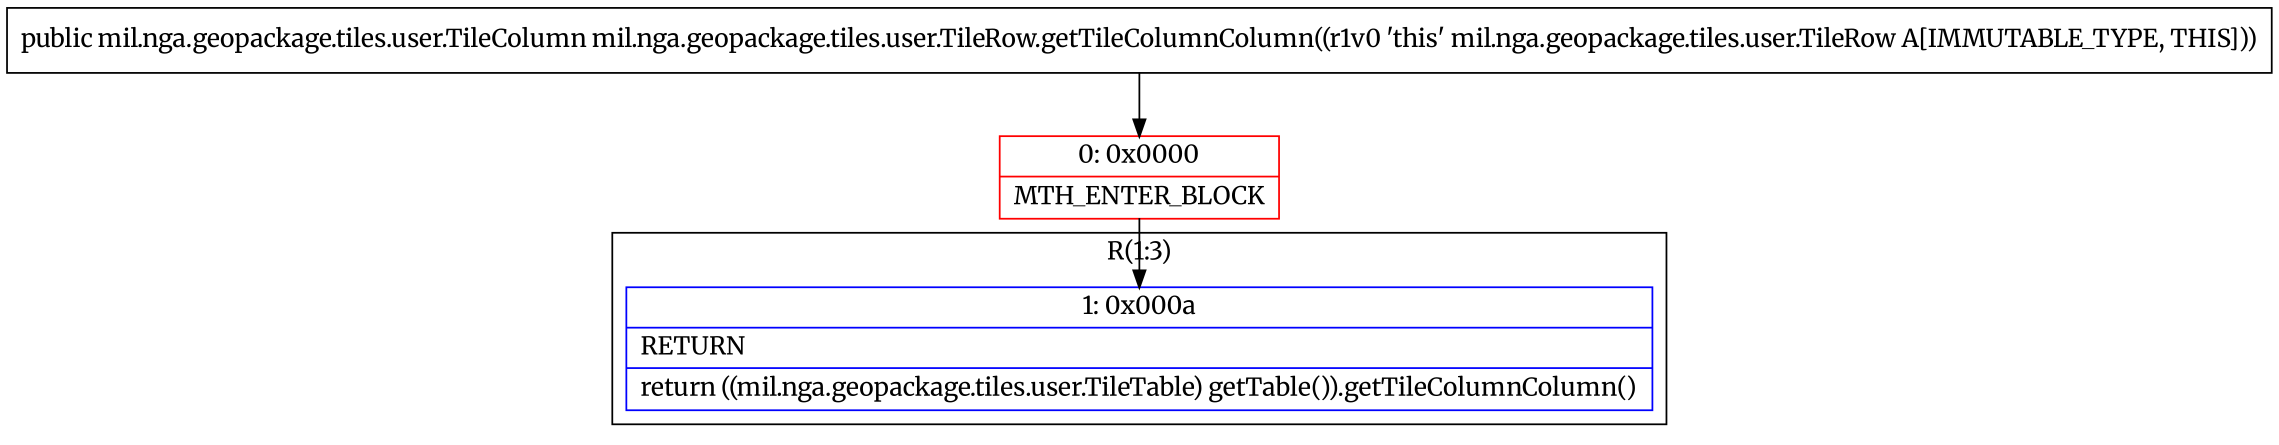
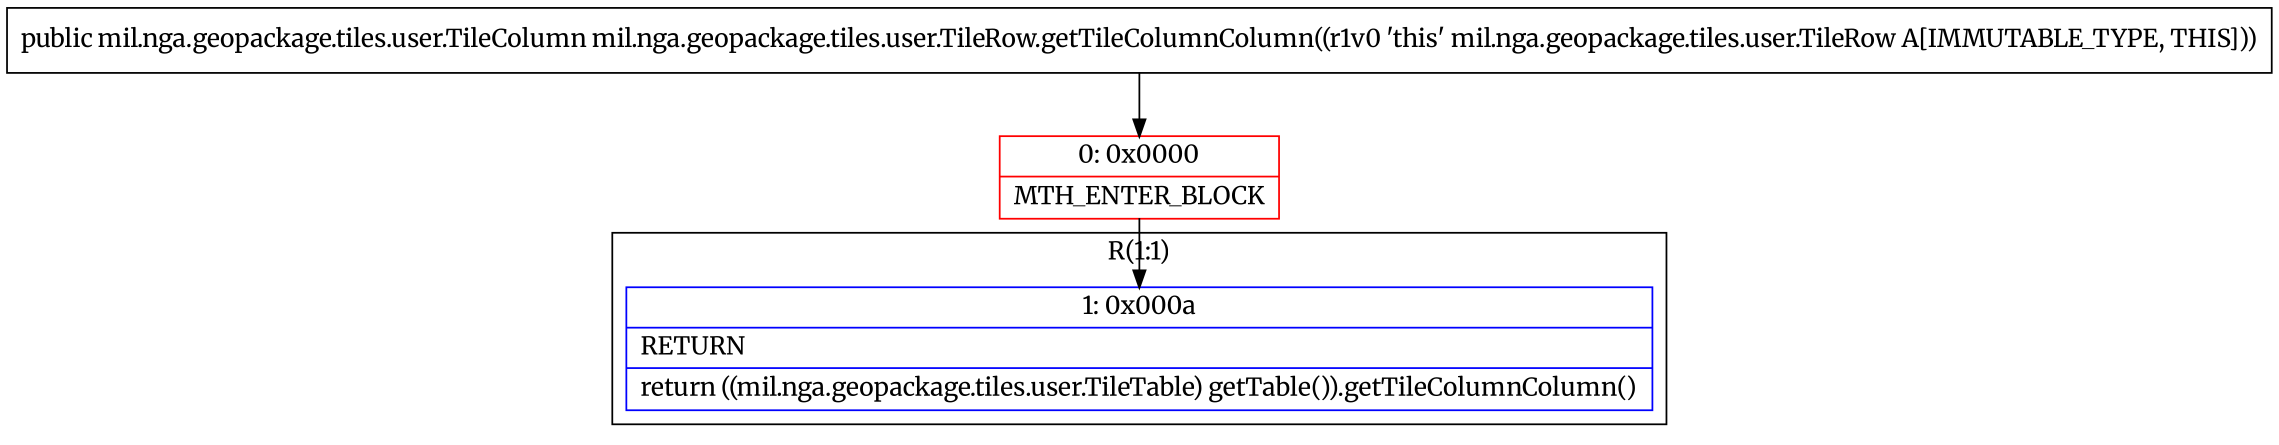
cluster "R(1:3)": label "R(1:3)" -> "R(1:1)"
